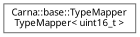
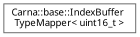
node "Carna::base::TypeMapper TypeMapper< uint16_t >": label "Carna::base::TypeMapper TypeMapper< uint16_t >" -> "Carna::base::IndexBuffer TypeMapper< uint16_t >"
